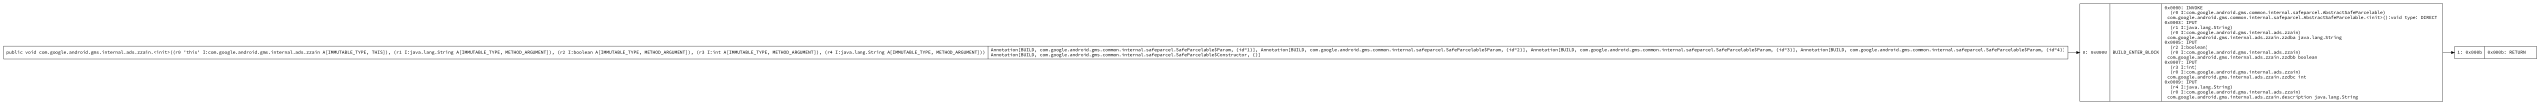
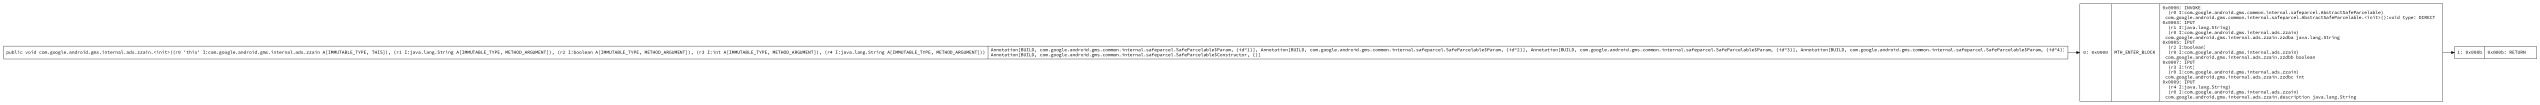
node "0: 0x0000": text "BUILD_ENTER_BLOCK" -> "MTH_ENTER_BLOCK"
